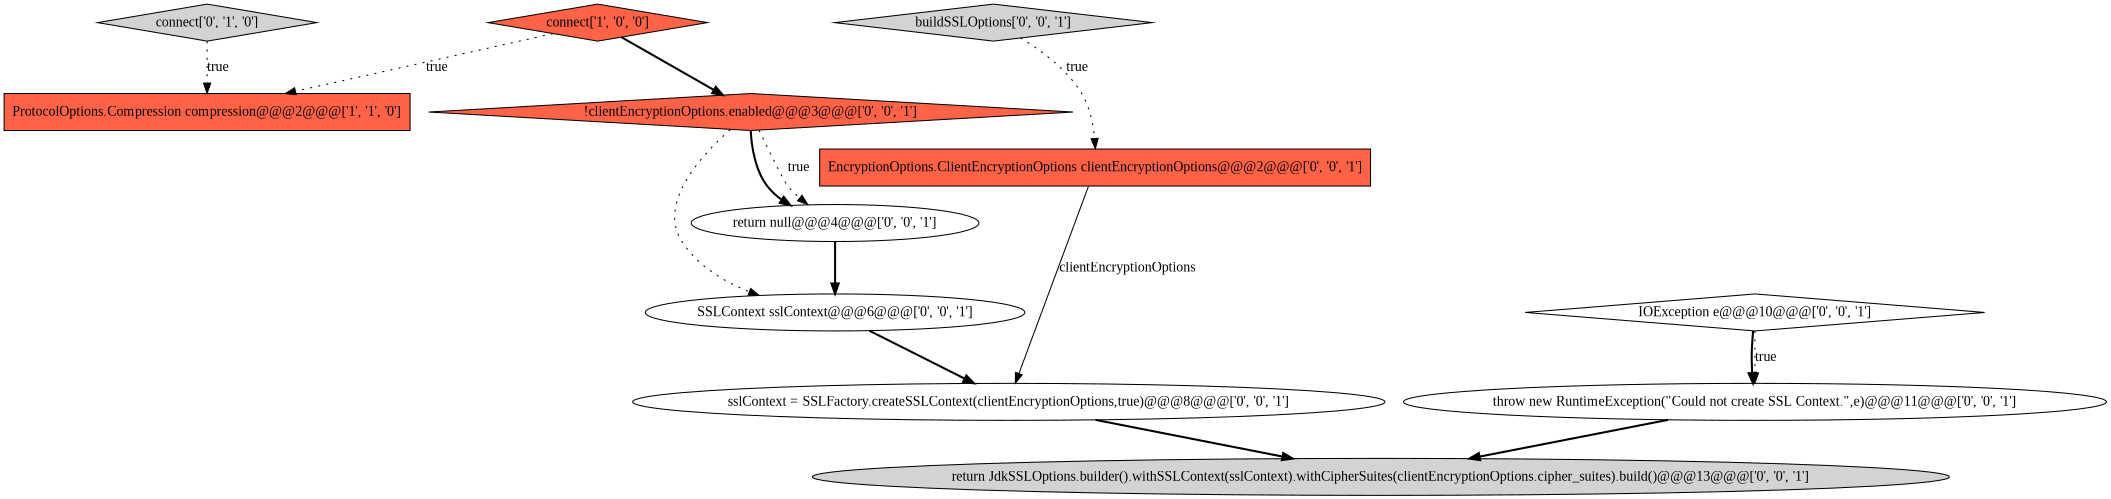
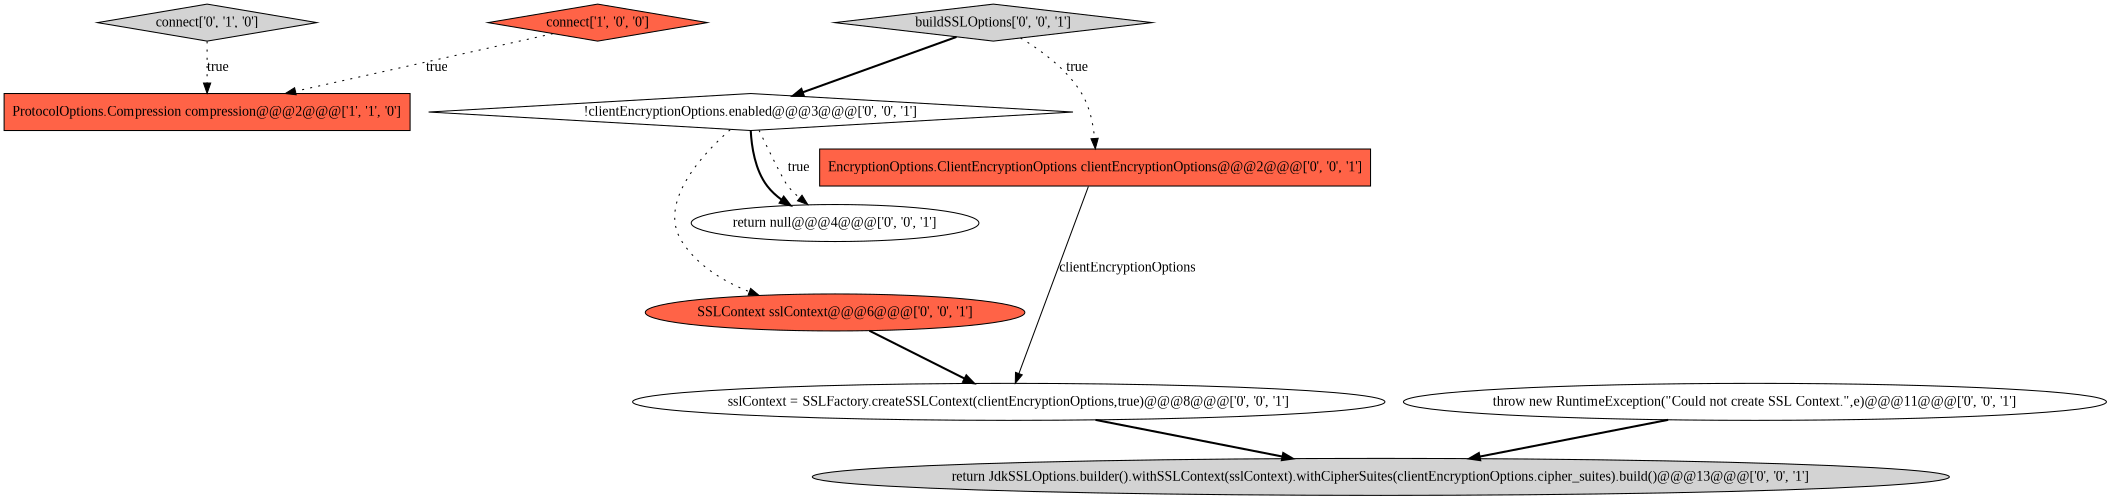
edge "connect['1', '0', '0']" -> "!clientEncryptionOptions.enabled@@@3@@@['0', '0', '1']": now "buildSSLOptions['0', '0', '1']" -> "!clientEncryptionOptions.enabled@@@3@@@['0', '0', '1']"
node "!clientEncryptionOptions.enabled@@@3@@@['0', '0', '1']": fillcolor tomato -> white
edge "return null@@@4@@@['0', '0', '1']" -> "SSLContext sslContext@@@6@@@['0', '0', '1']": removed
node "SSLContext sslContext@@@6@@@['0', '0', '1']": fillcolor white -> tomato
node "IOException e@@@10@@@['0', '0', '1']": removed
